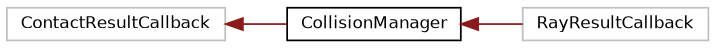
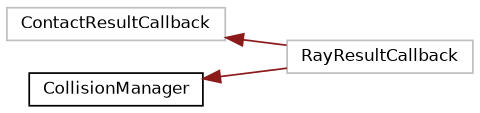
edge "CollisionManager" -> "ContactResultCallback": now "RayResultCallback" -> "ContactResultCallback"
